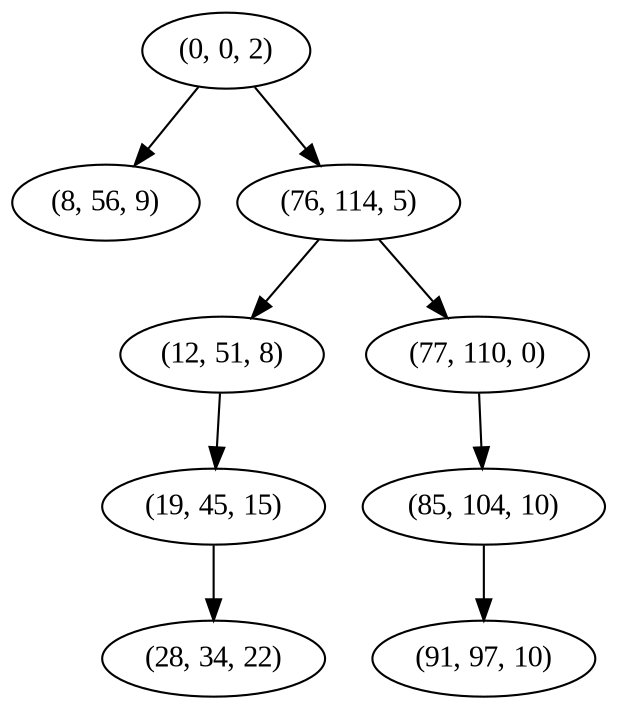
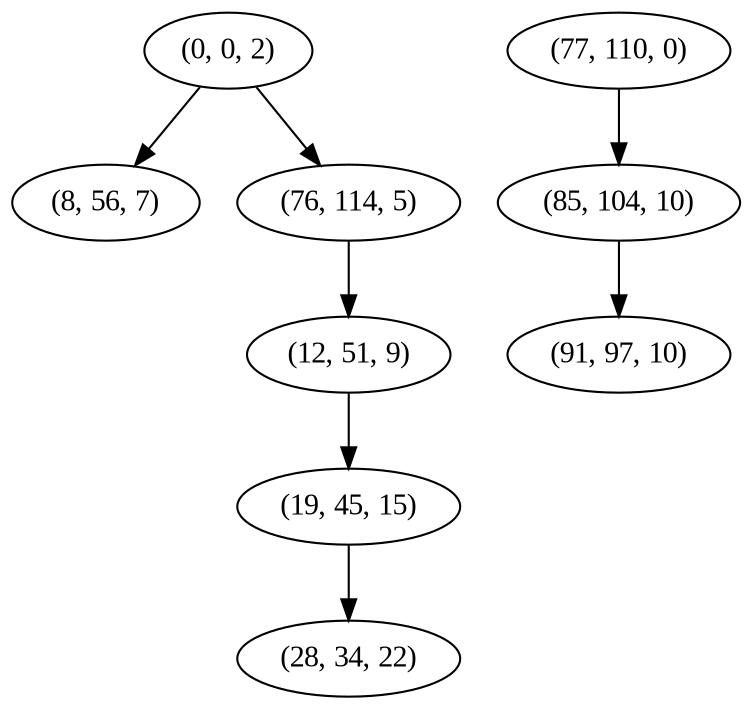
node "(8, 56, 9)": label "(8, 56, 9)" -> "(8, 56, 7)"
edge "(76, 114, 5)" -> "(77, 110, 0)": removed
node "(12, 51, 8)": label "(12, 51, 8)" -> "(12, 51, 9)"
